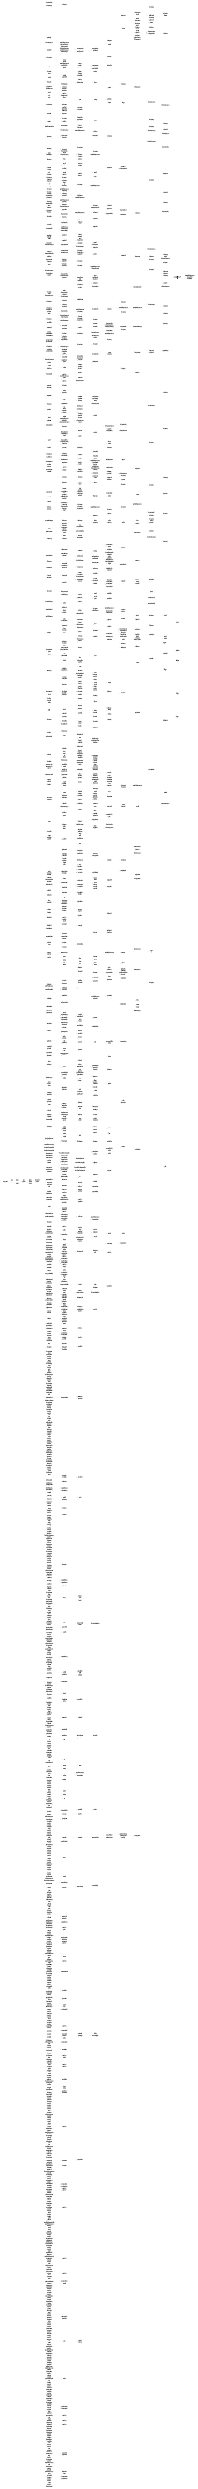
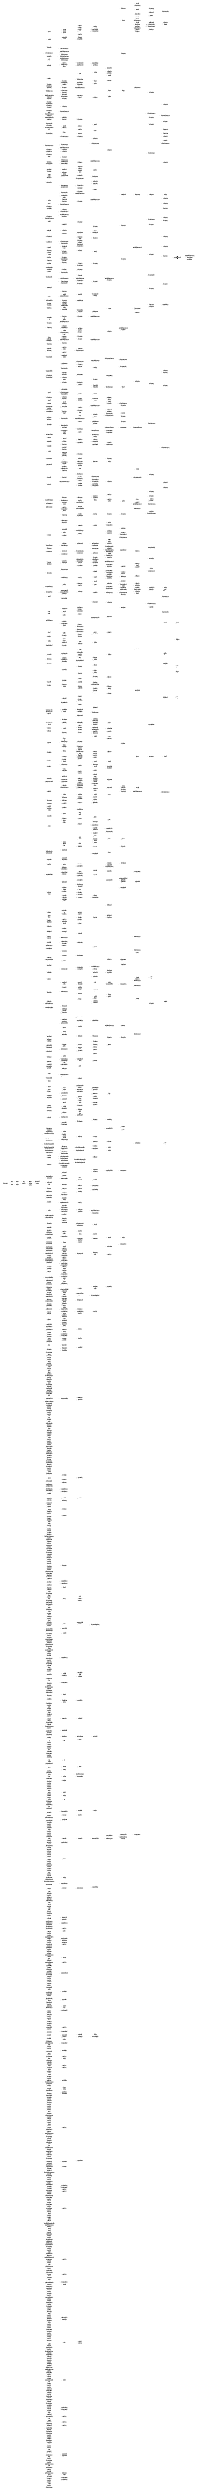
node "do_raw_spin_lock_67": removed
